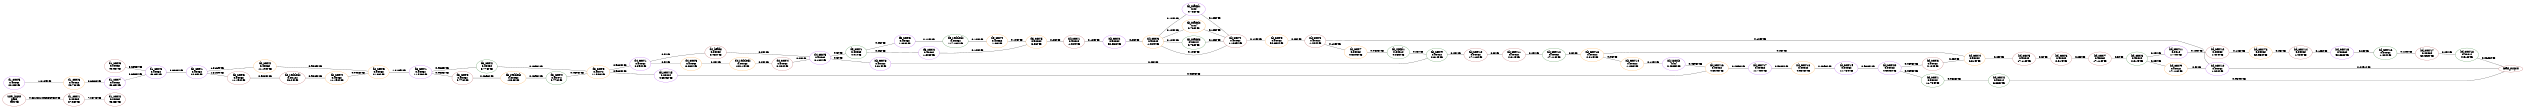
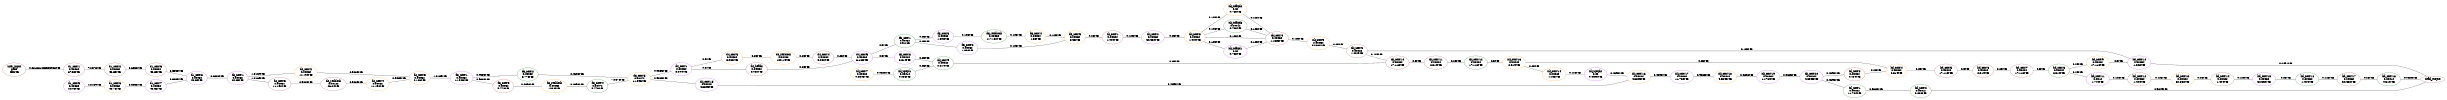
edge "nk_conv6 0.0002s 1.424MB" -- "nk_conv7 0.0002s 0.5845MB": now "nk_conv6 0.0002s 1.424MB" -- "nk_conv10 0.0003s 17.118MB"
node "hd_conv73 0.0002s 52.332MB": label "hd_conv73 0.0002s 52.332MB" -> "hd_conv13 0.0002s 52.332MB"
edge "d1_conv2 0.0003s 43.65MB" -- "d1_conv3 0.0003s 43.65MB": added, label "3.6338MB"
edge "d3_conv5 0.0047s 11.546MB" -- "d3_conv4 0.0047s 5.776MB": label "0.4693MB" -> "7.2676MB"
